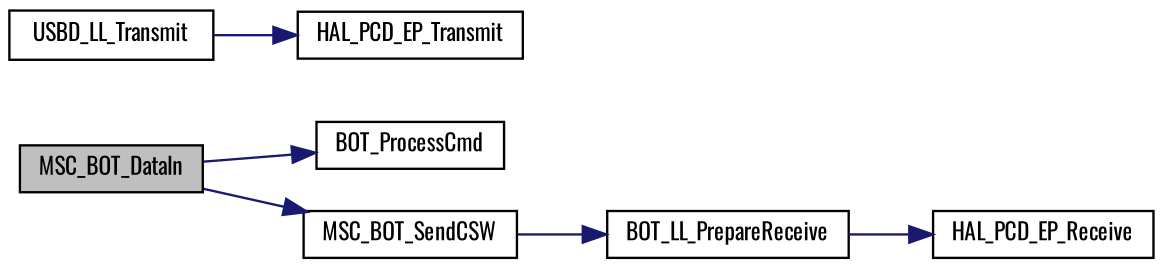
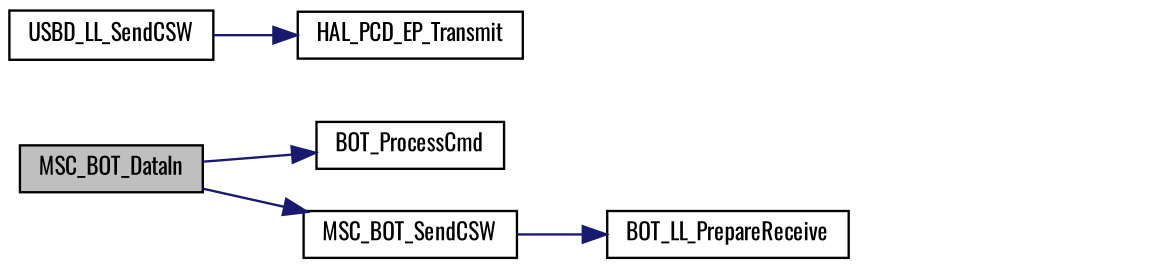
node "USBD_LL_Transmit": label "USBD_LL_Transmit" -> "USBD_LL_SendCSW"
node "HAL_PCD_EP_Receive": removed
